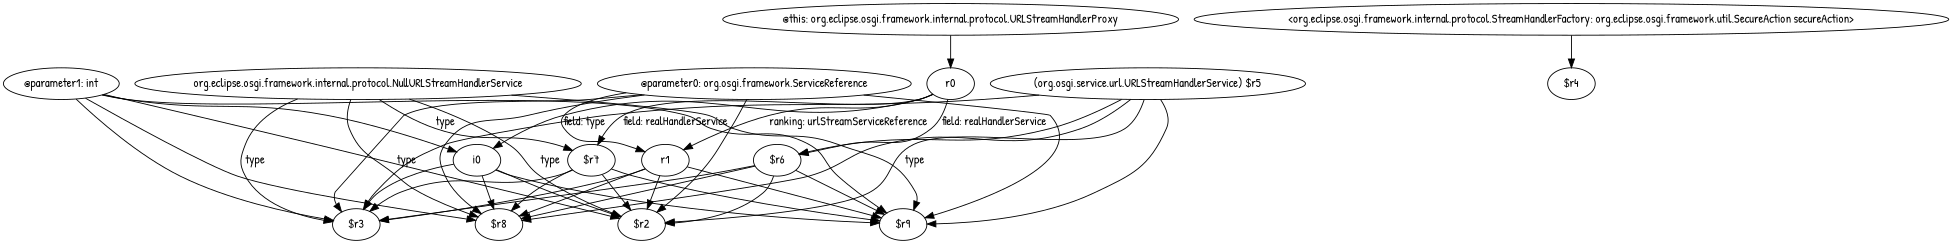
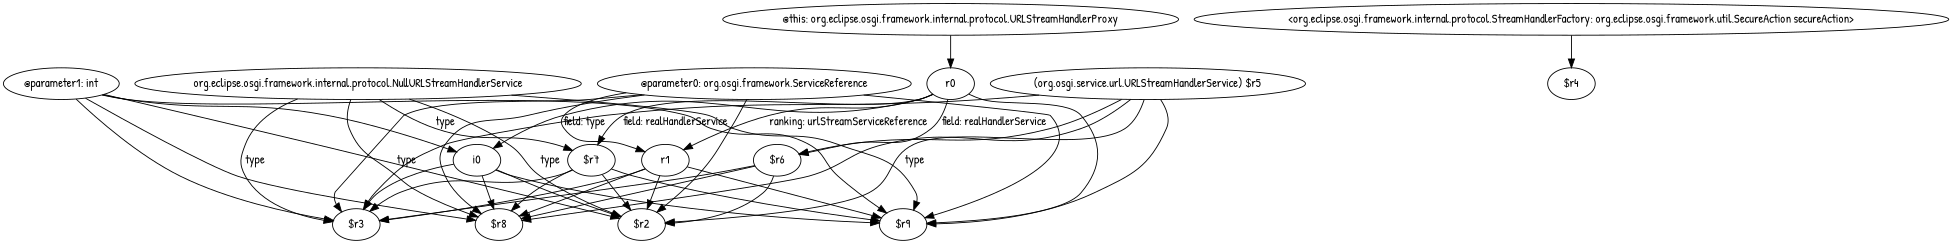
edge "$r6" -> "$r9": now "r0" -> "$r9"
